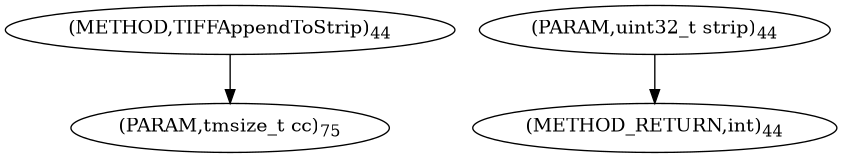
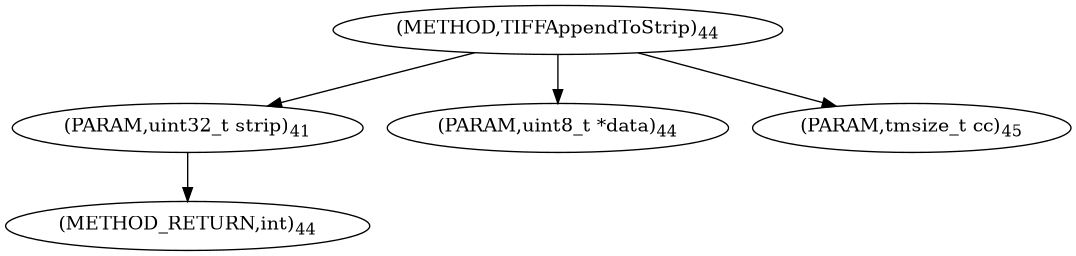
node "(PARAM,uint32_t strip)": text "44" -> "41"
edge "(METHOD,TIFFAppendToStrip)" -> "(PARAM,uint32_t strip)": added
node "(PARAM,tmsize_t cc)": text "75" -> "45"
node "(PARAM,uint8_t *data)": added
